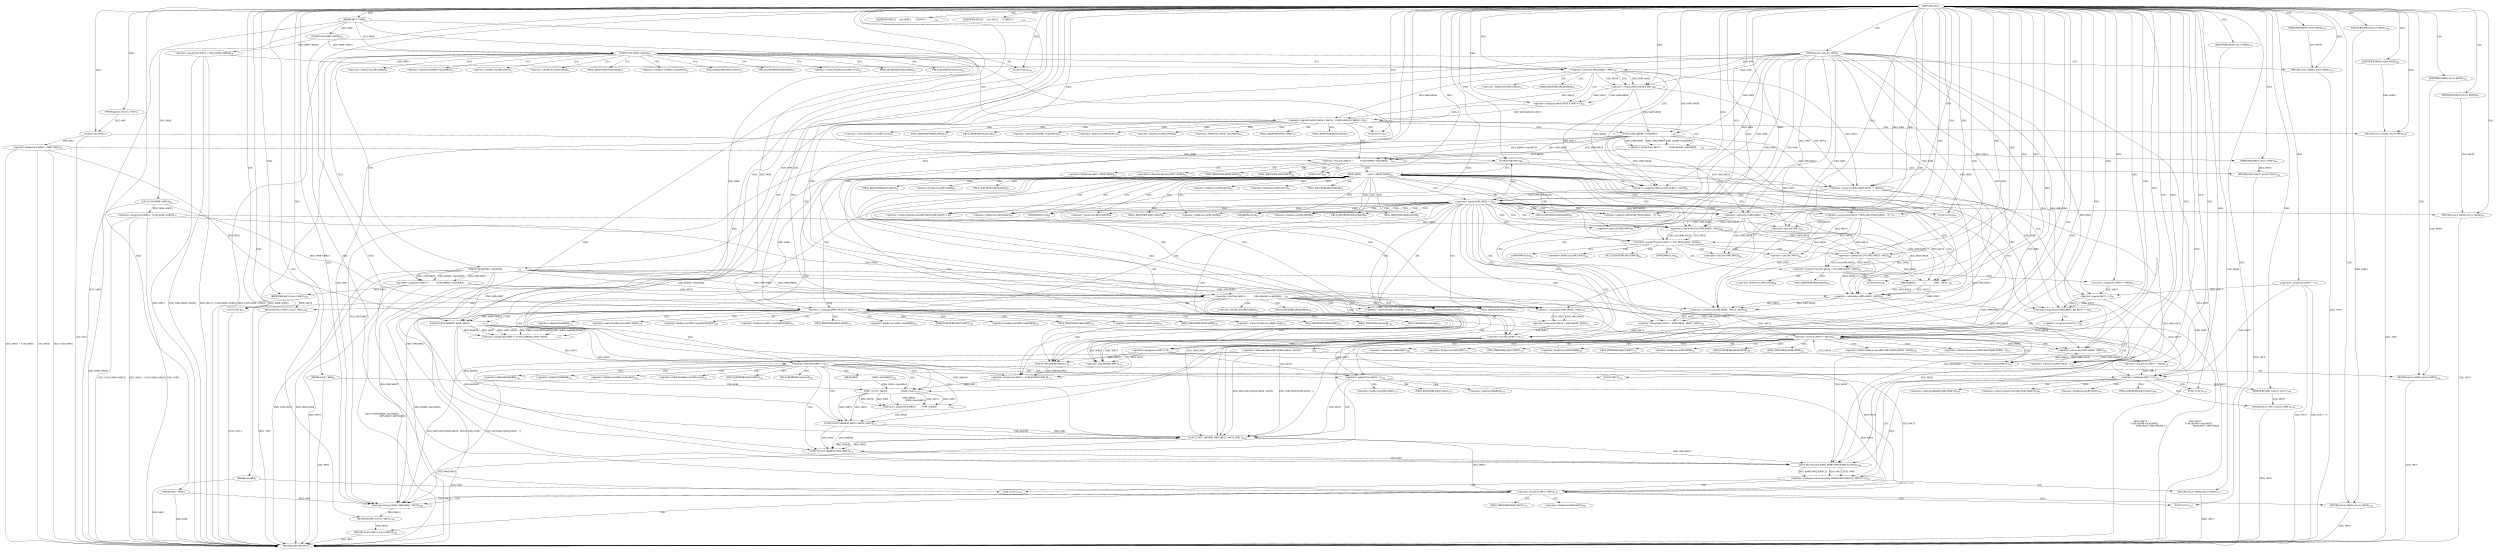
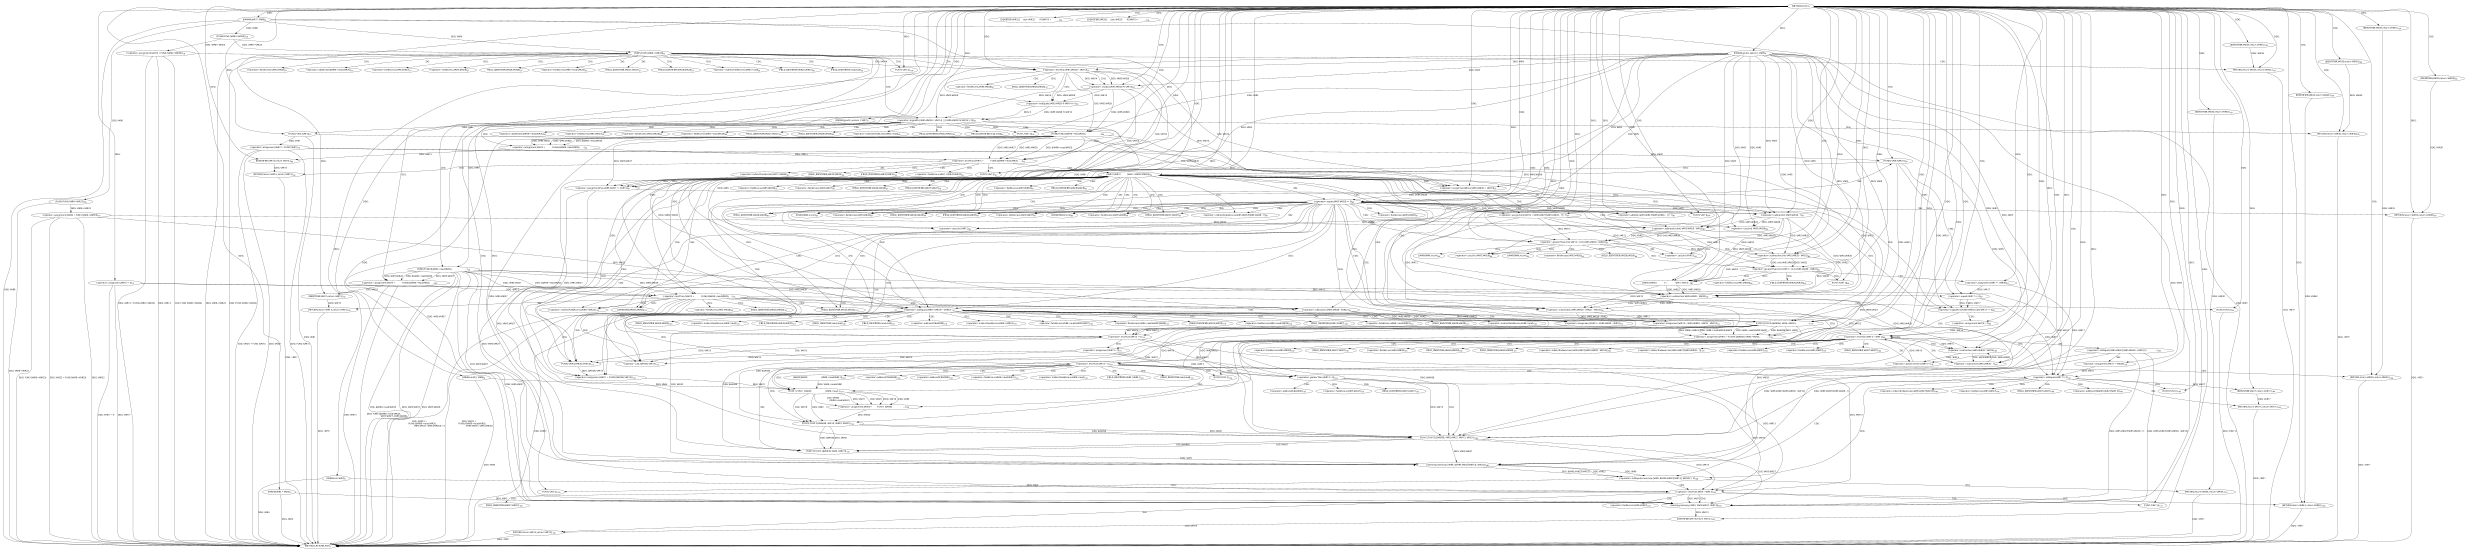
edge "(FUN3,FUN3 (VAR8->VAR23))" -> "(<operator>.notEquals,VAR8->VAR23 != VAR37)": now "(PARAM,gnutls_session_t VAR1)" -> "(<operator>.notEquals,VAR8->VAR23 != VAR37)"
